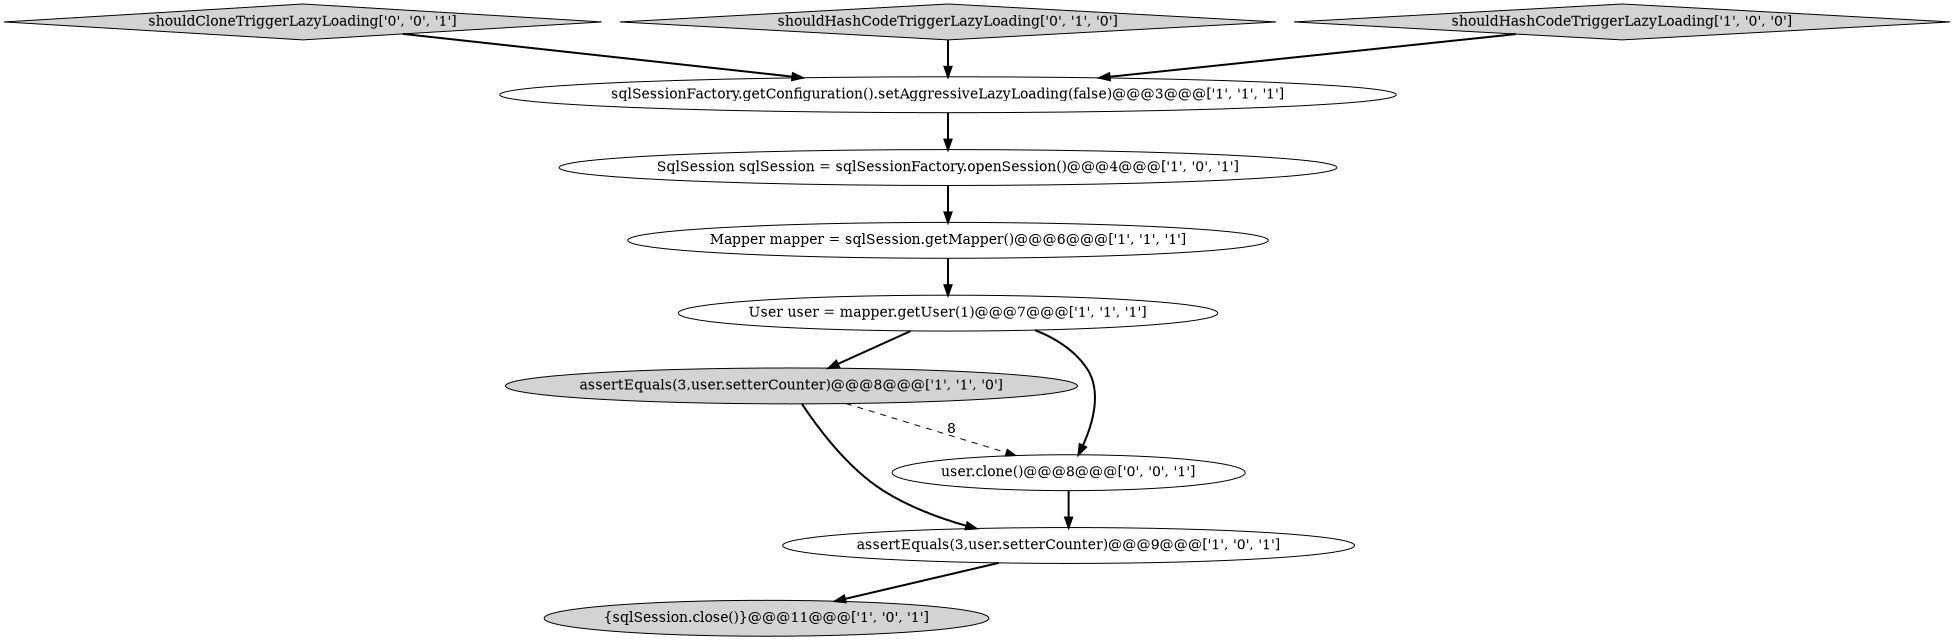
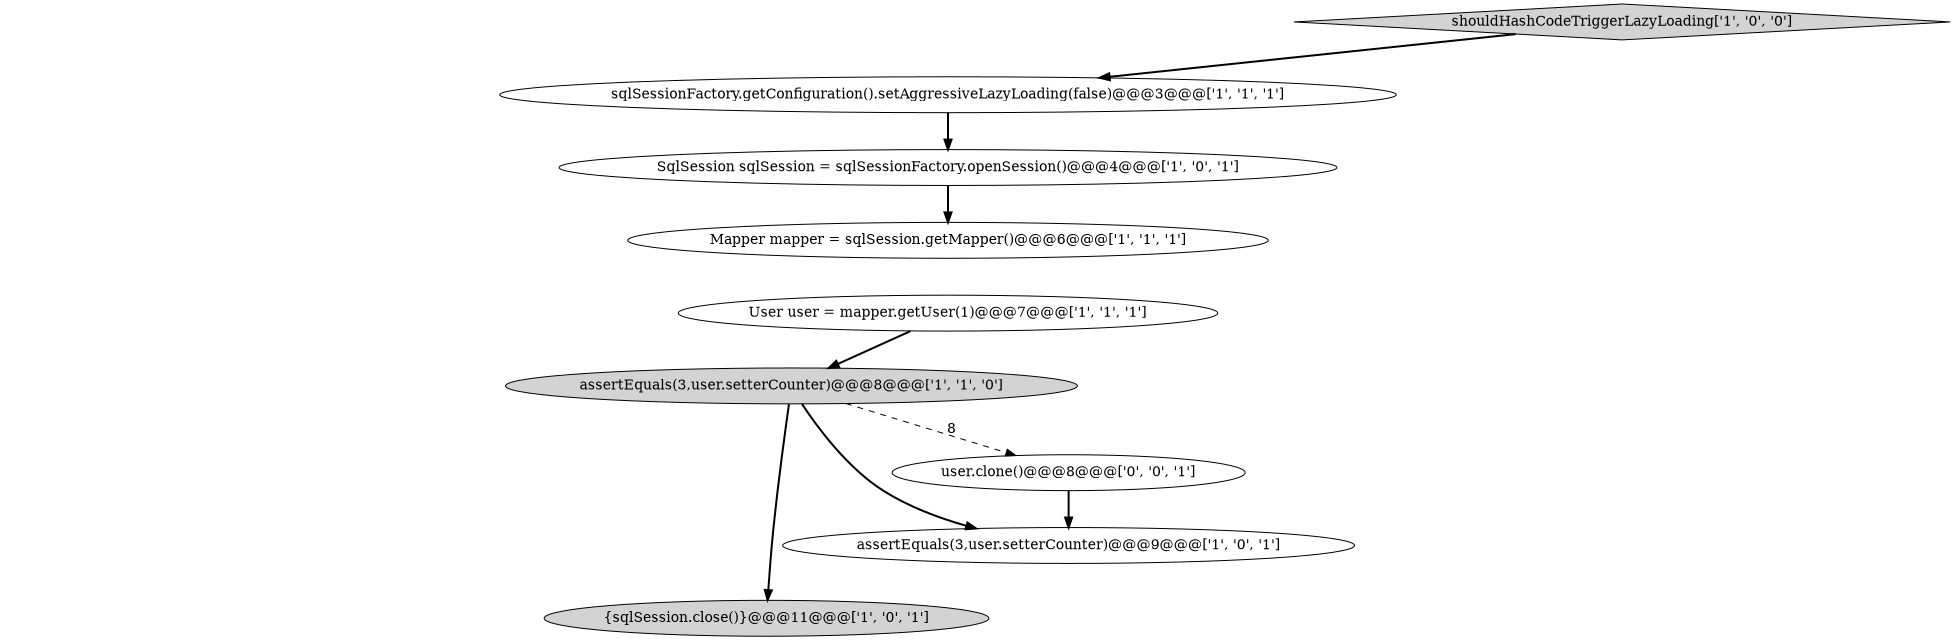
node "shouldCloneTriggerLazyLoading['0', '0', '1']": removed
node "shouldHashCodeTriggerLazyLoading['0', '1', '0']": removed
edge "Mapper mapper = sqlSession.getMapper()@@@6@@@['1', '1', '1']" -> "User user = mapper.getUser(1)@@@7@@@['1', '1', '1']": removed
edge "User user = mapper.getUser(1)@@@7@@@['1', '1', '1']" -> "user.clone()@@@8@@@['0', '0', '1']": removed
edge "assertEquals(3,user.setterCounter)@@@9@@@['1', '0', '1']" -> "{sqlSession.close()}@@@11@@@['1', '0', '1']": now "assertEquals(3,user.setterCounter)@@@8@@@['1', '1', '0']" -> "{sqlSession.close()}@@@11@@@['1', '0', '1']"
